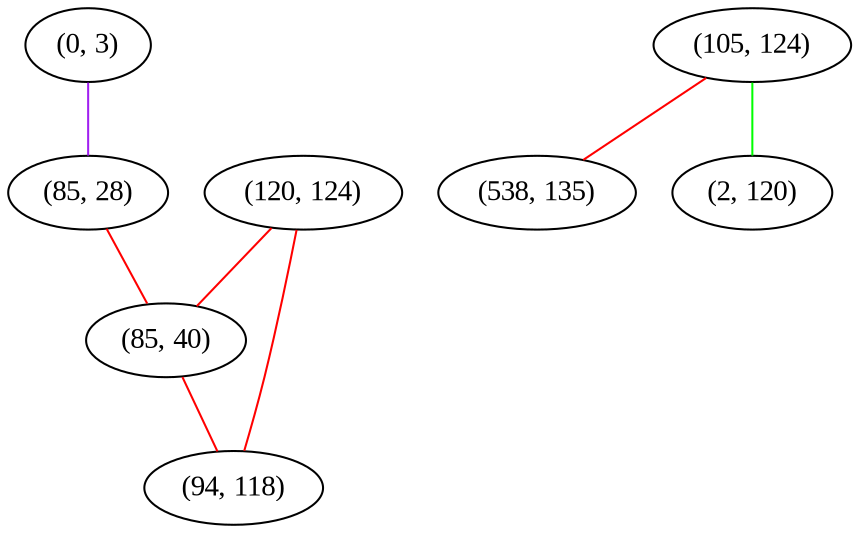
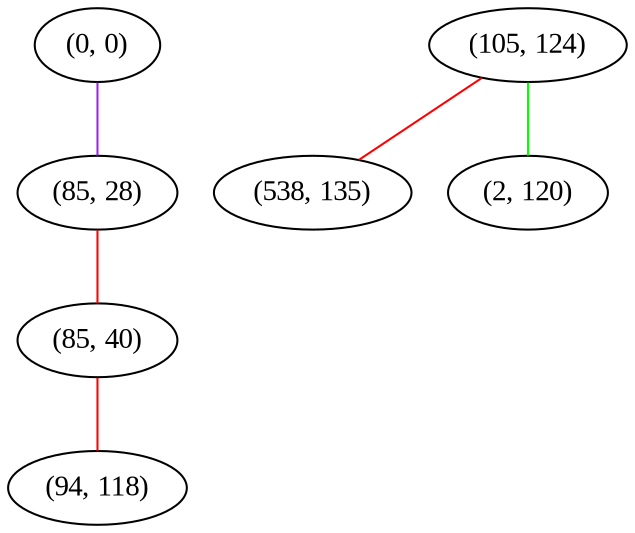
node "(0, 3)": label "(0, 3)" -> "(0, 0)"
node "(120, 124)": removed
